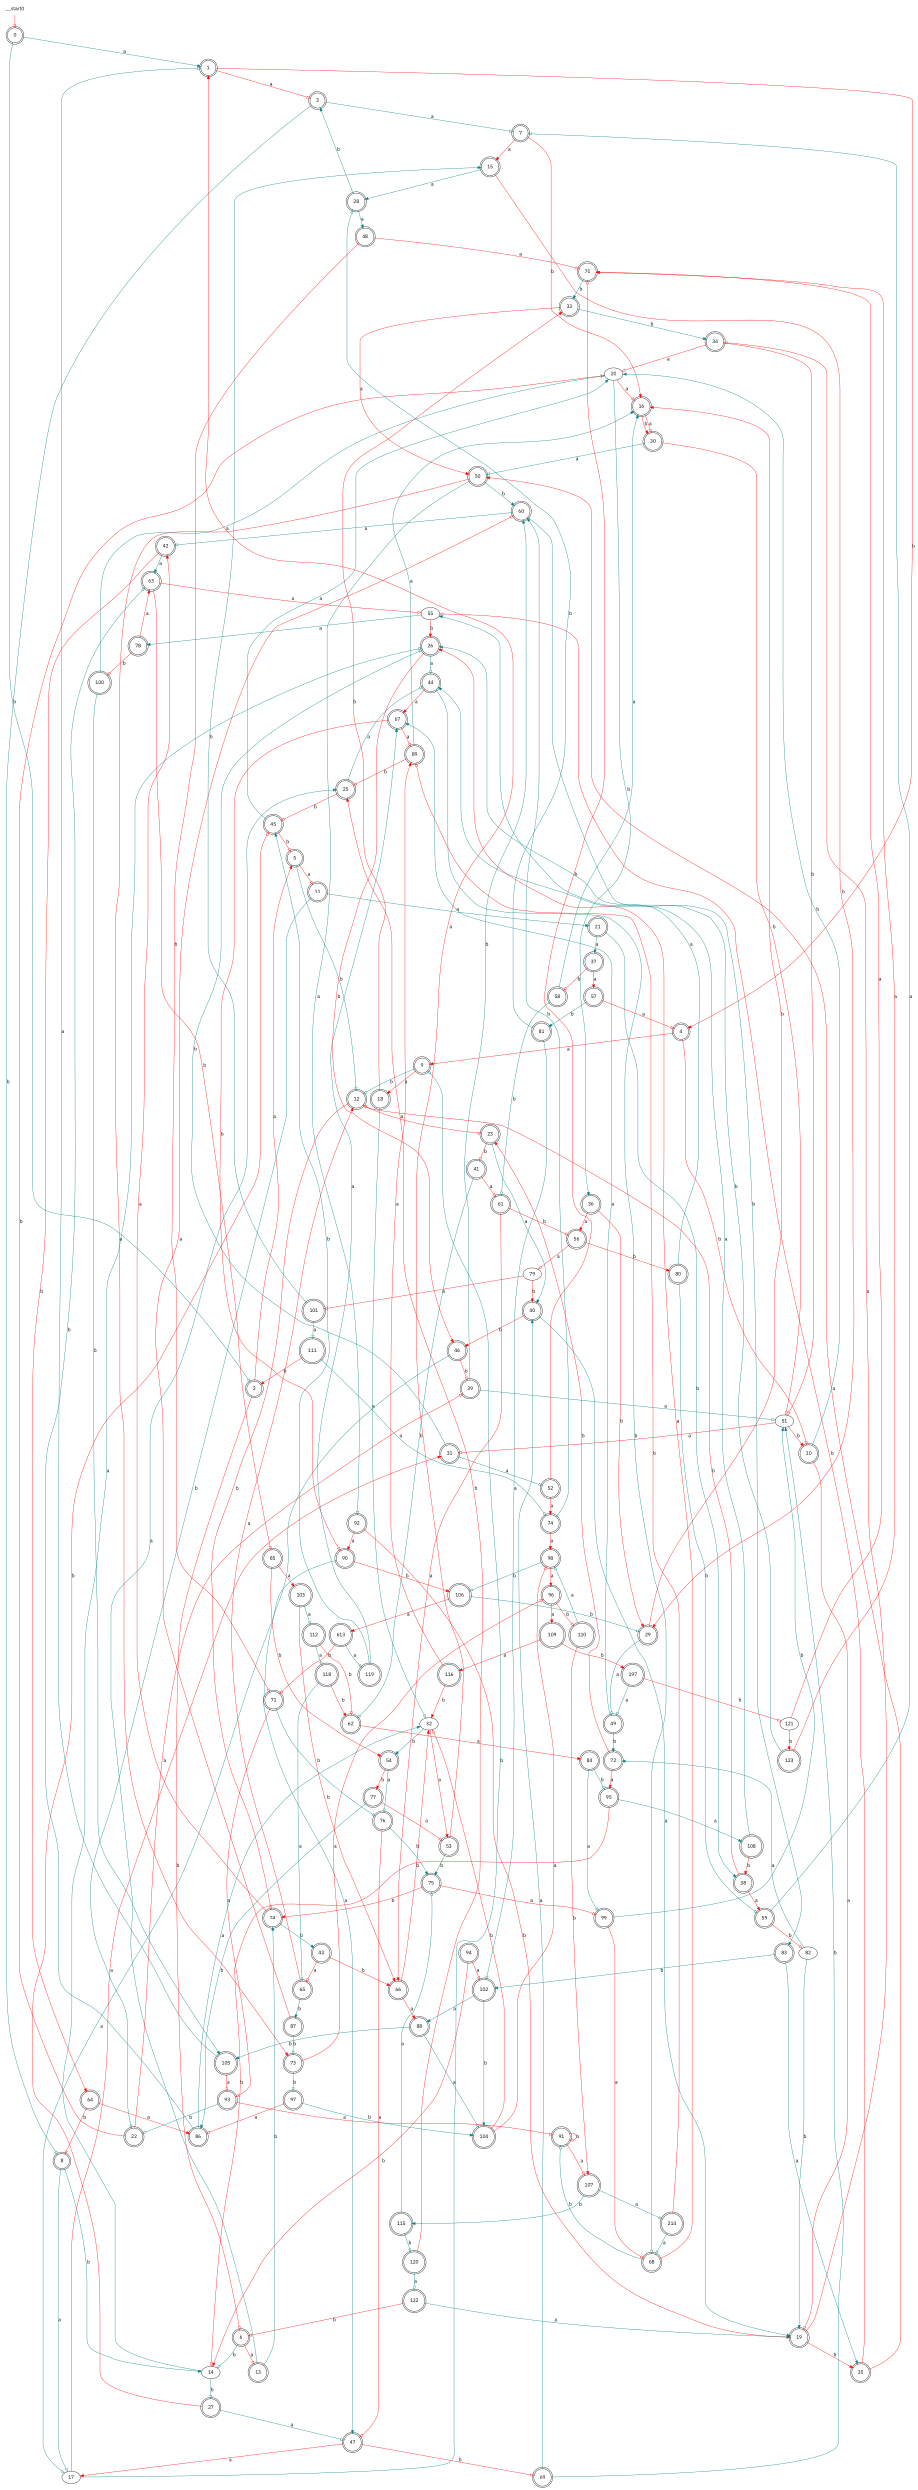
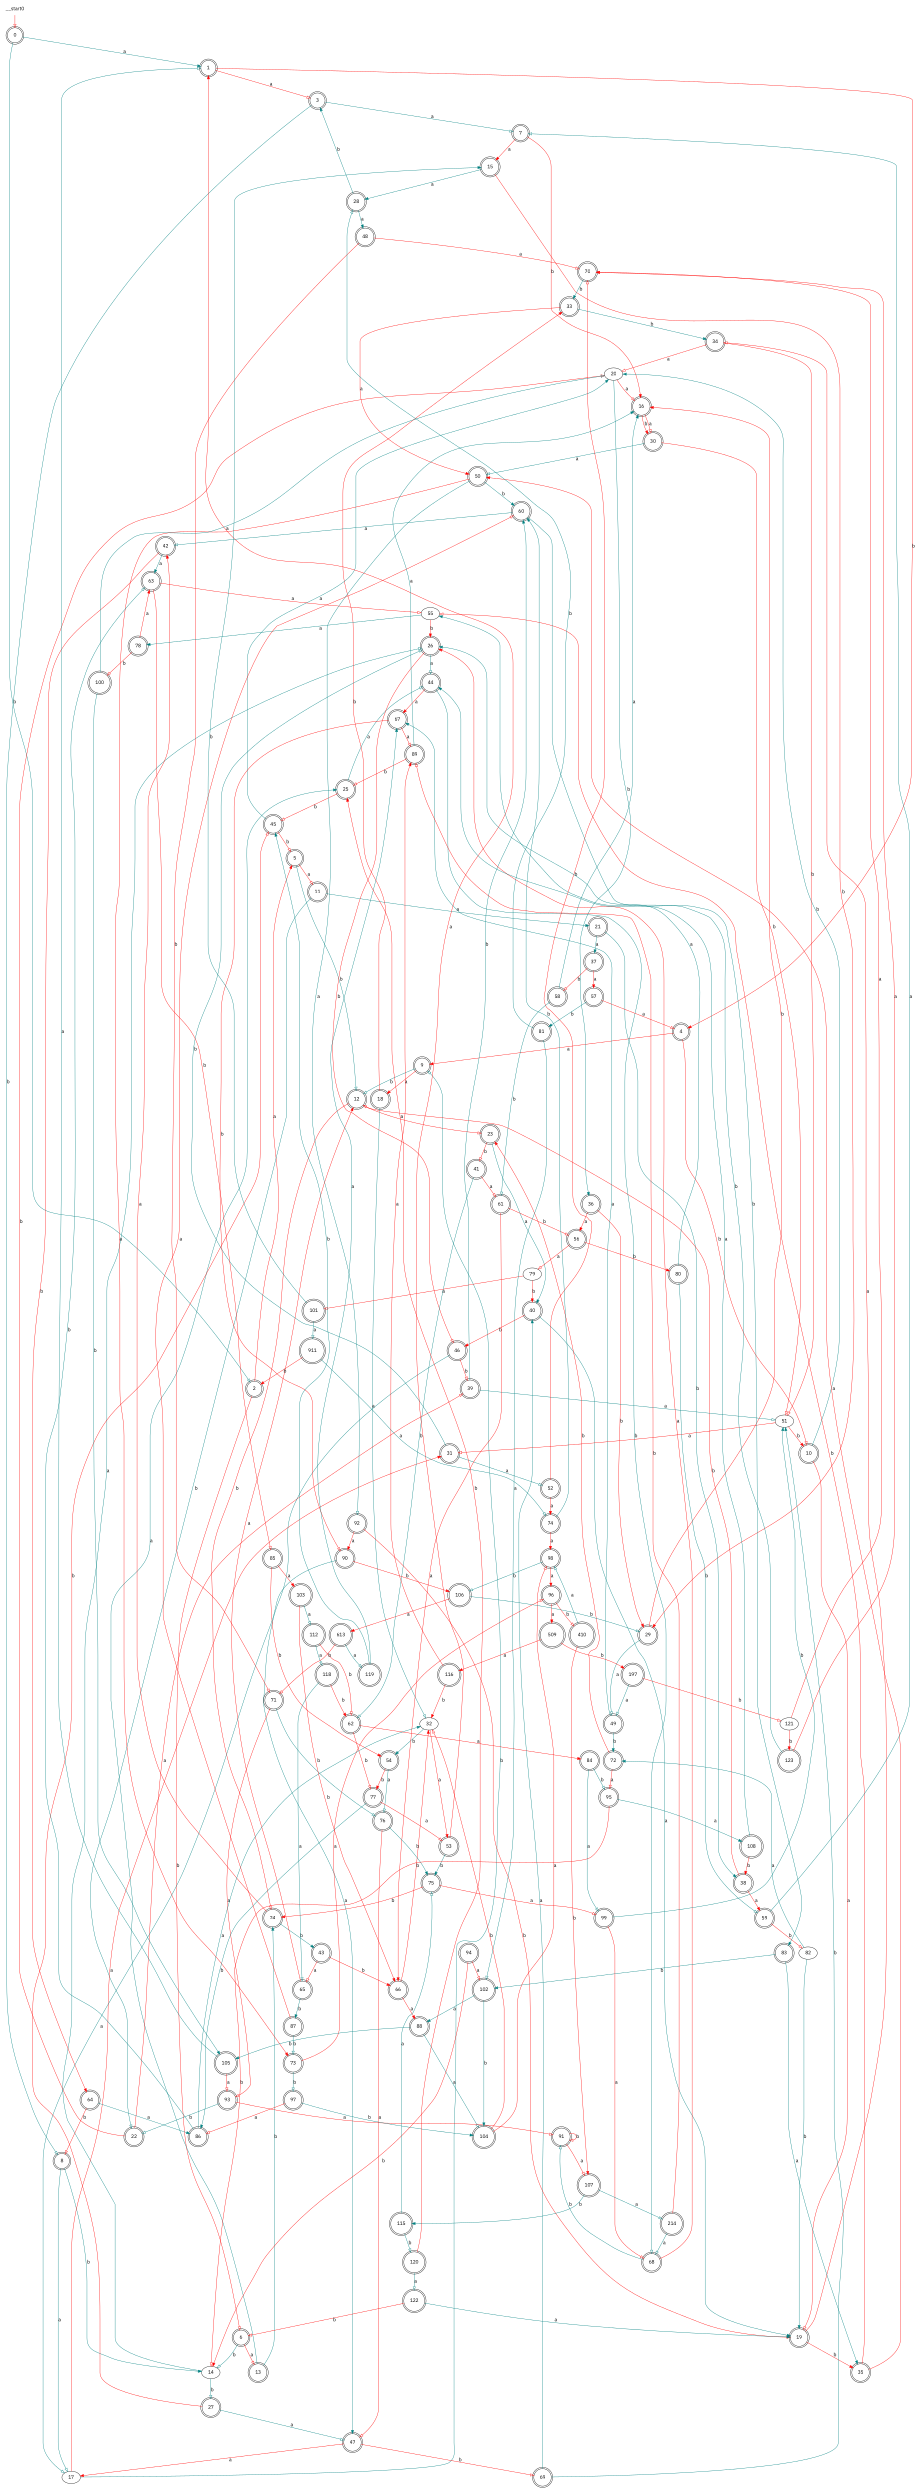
edge "26" -> "46": arrowhead normal -> onormal
node "111": label "111" -> "911"
node "109": label "109" -> "509"
node "110": label "110" -> "410"
edge "62" -> "77": added, label "b"
edge "72" -> "95": arrowhead normal -> onormal
edge "64" -> "86": color red -> teal
